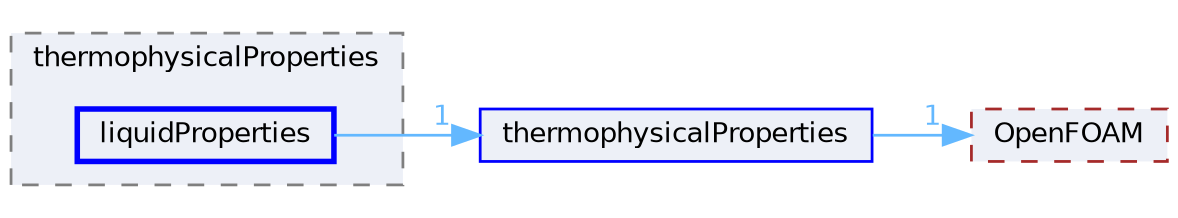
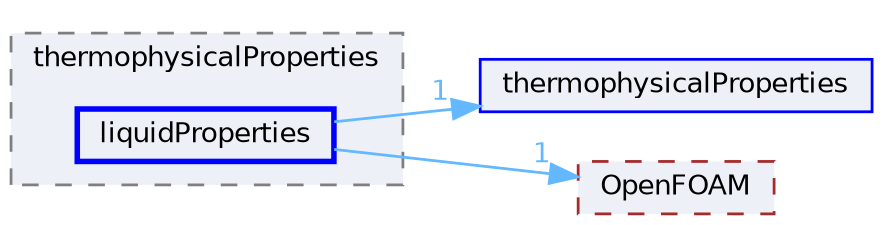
edge "thermophysicalProperties" -> "OpenFOAM": now "liquidProperties" -> "OpenFOAM"
